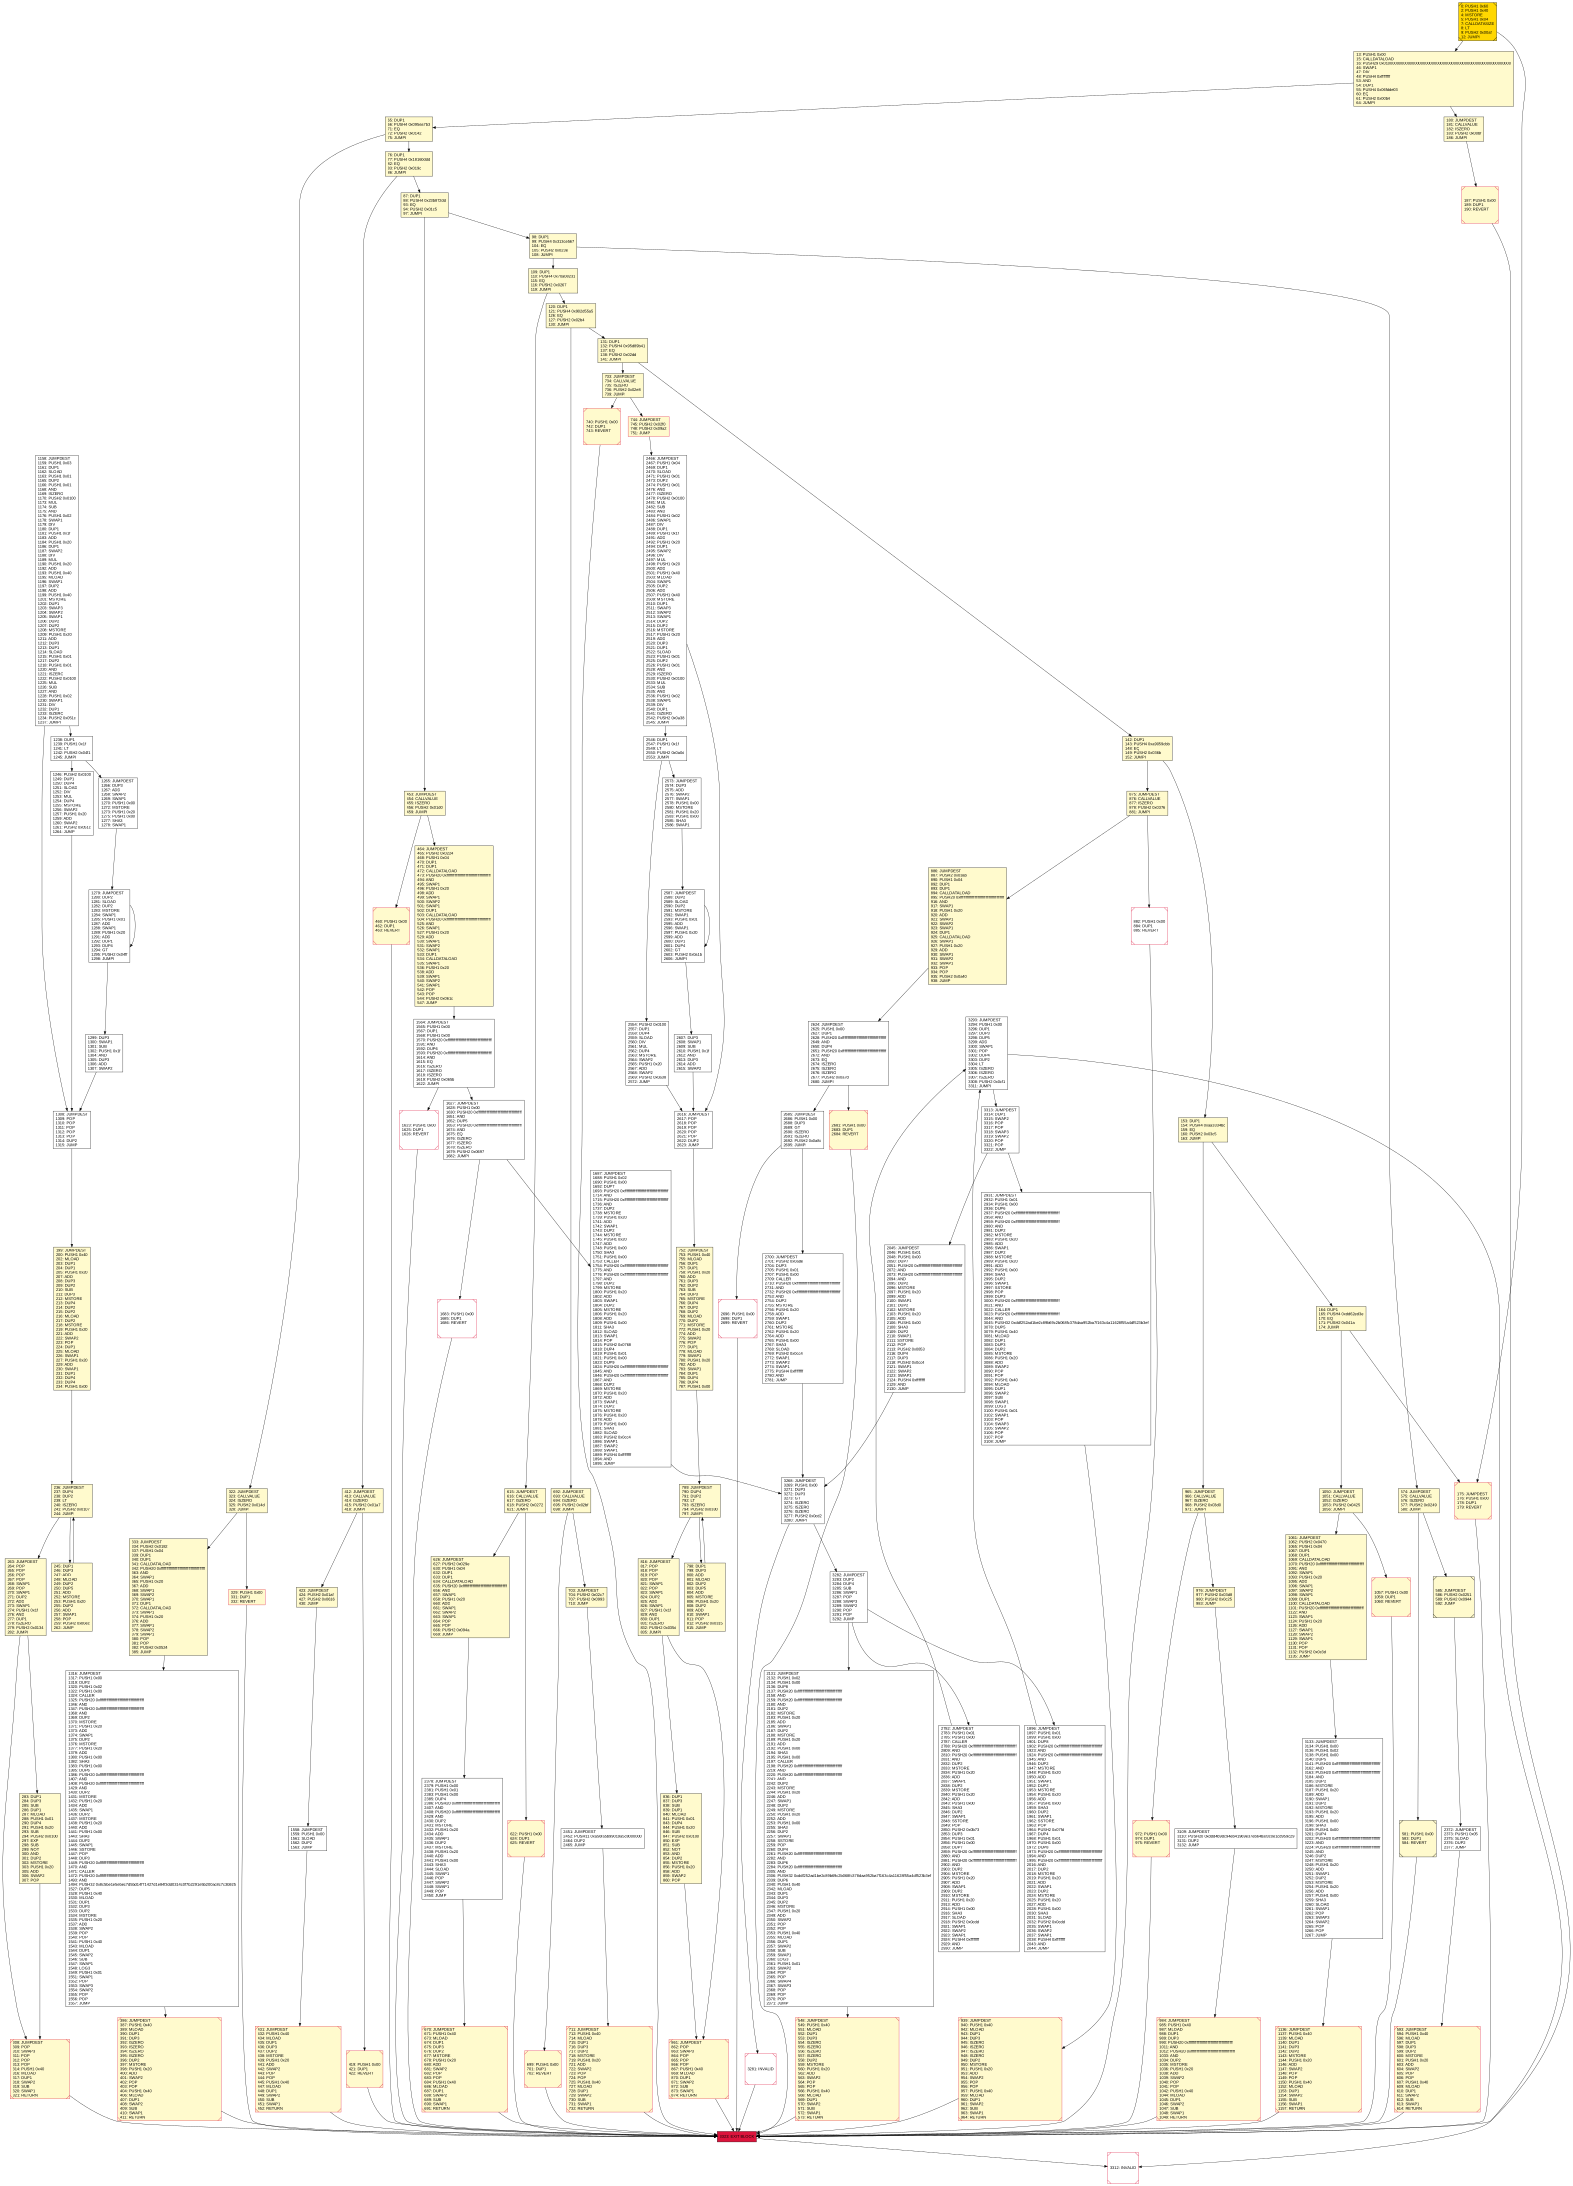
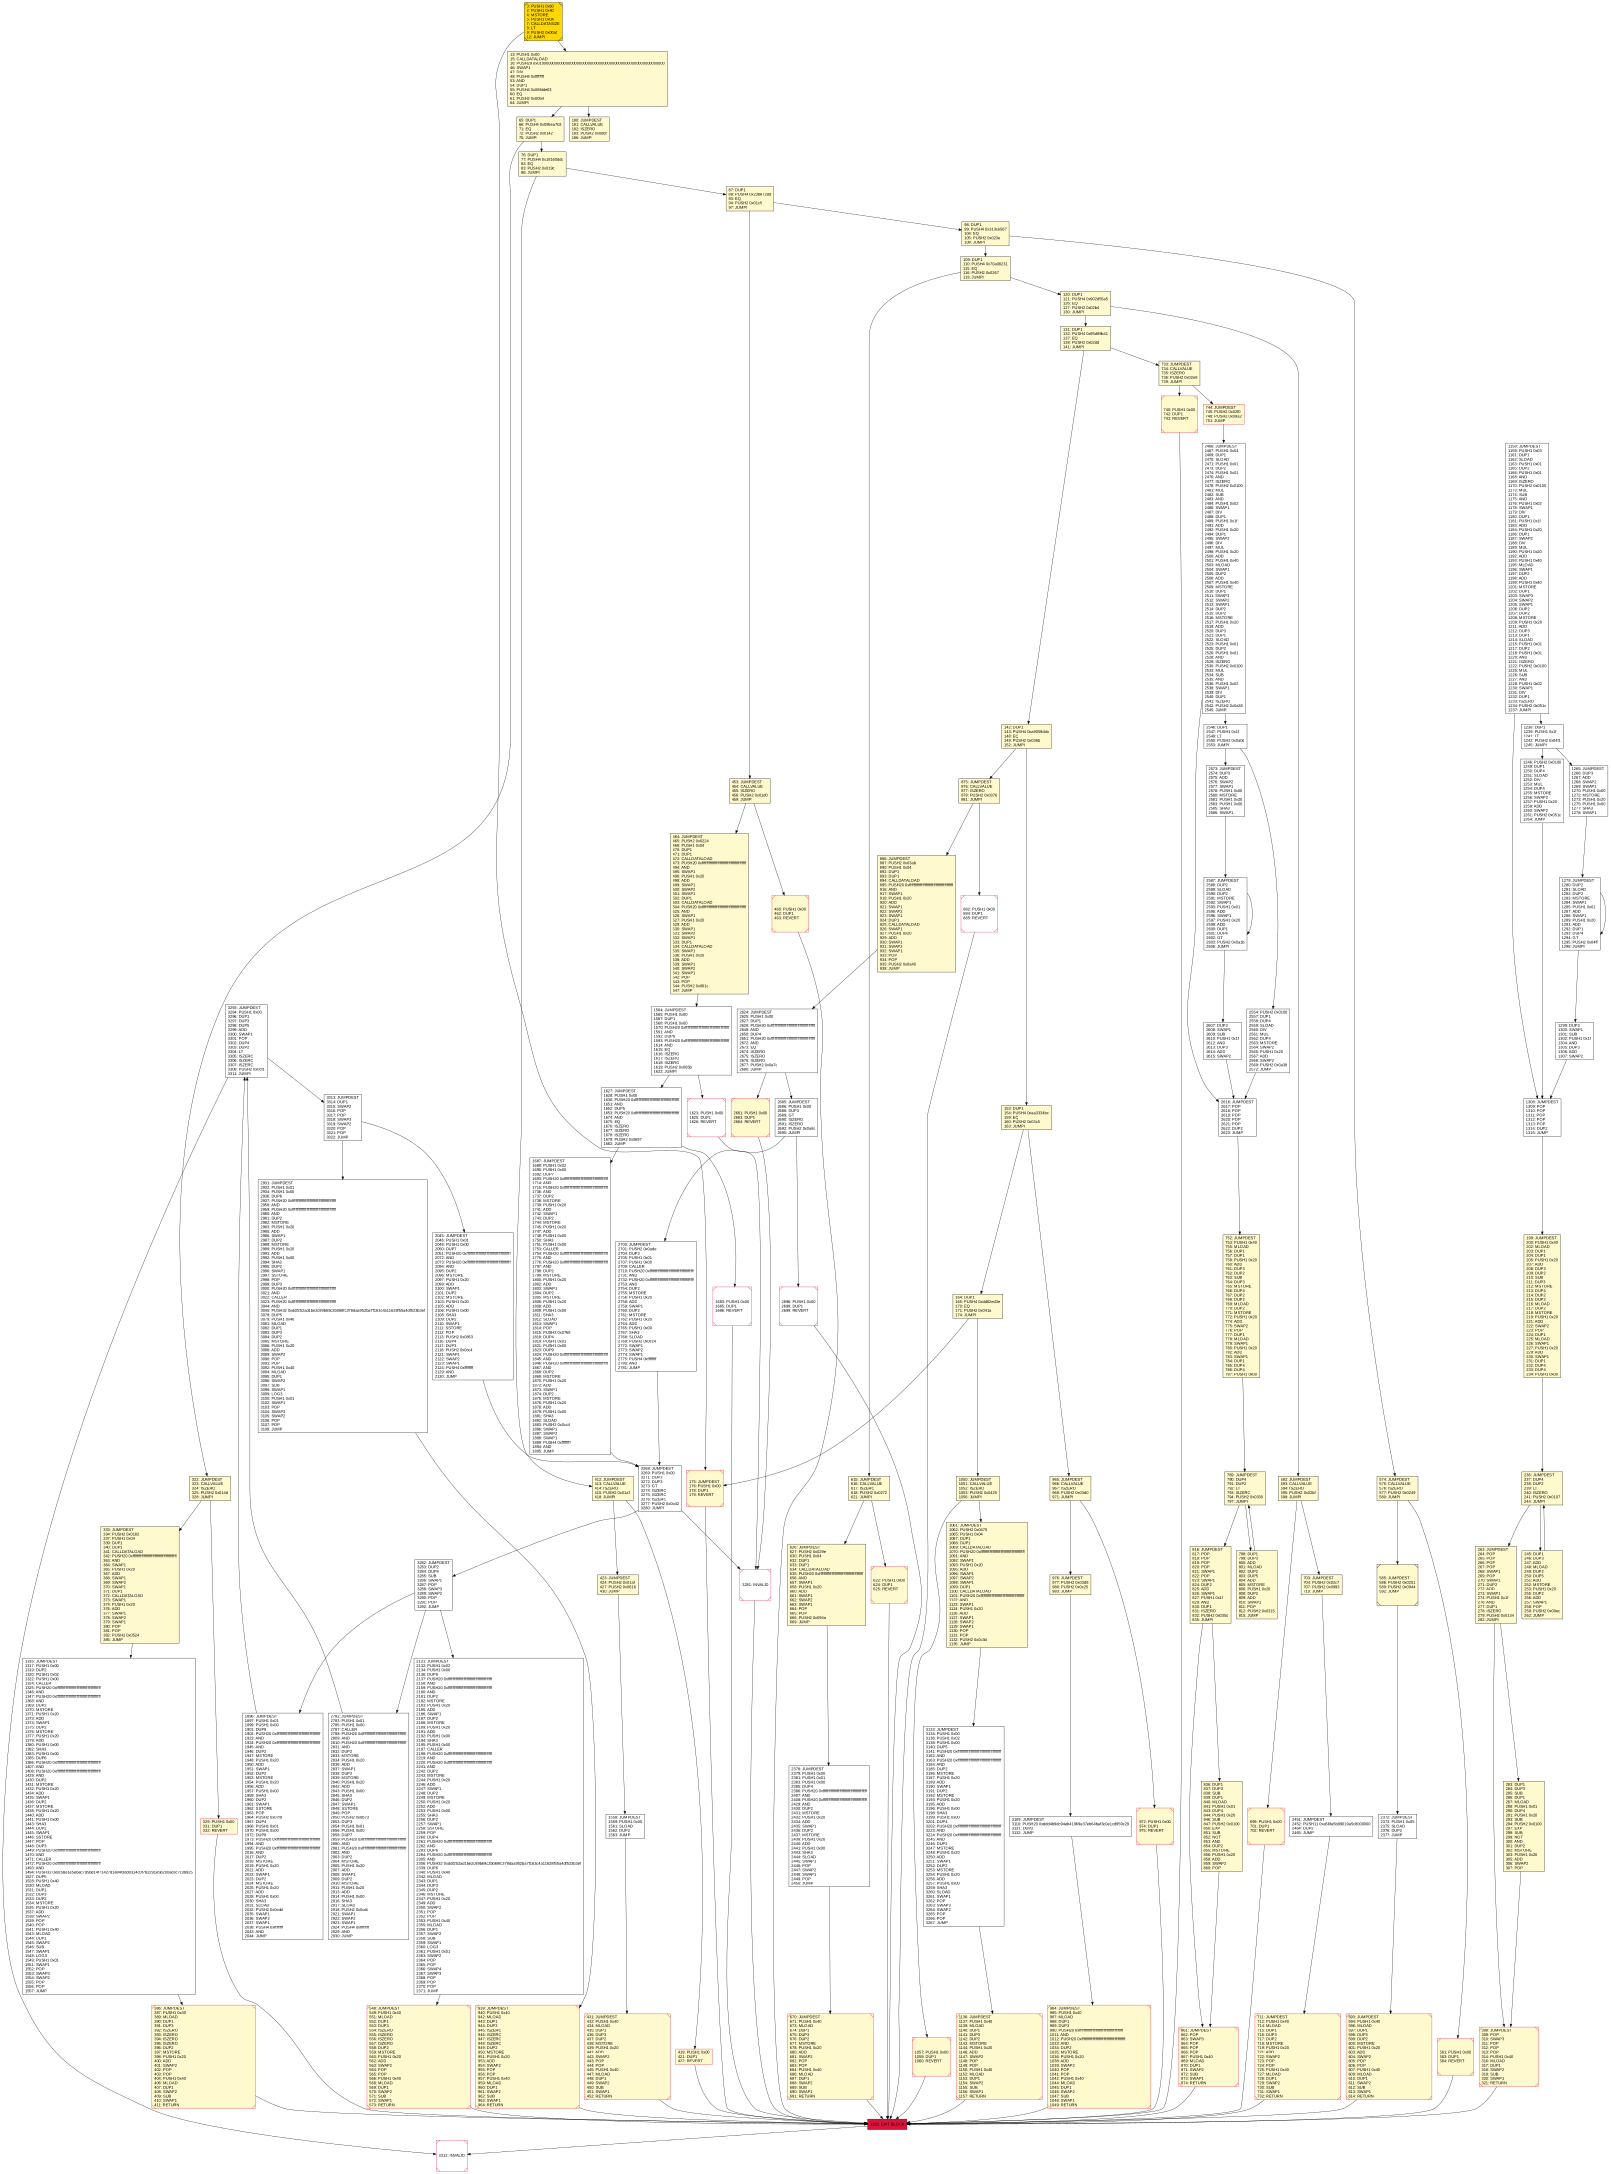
node "187: PUSH1 0x00 189: DUP1 190: REVERT": removed
edge "2681: PUSH1 0x00 2683: DUP1 2684: REVERT" -> "3323: EXIT BLOCK": now "2681: PUSH1 0x00 2683: DUP1 2684: REVERT" -> "3281: INVALID"
edge "1623: PUSH1 0x00 1625: DUP1 1626: REVERT" -> "3323: EXIT BLOCK": now "1623: PUSH1 0x00 1625: DUP1 1626: REVERT" -> "3281: INVALID"
node "581: PUSH1 0x00 583: DUP1 584: REVERT": color black -> crimson
node "419: PUSH1 0x00 421: DUP1 422: REVERT": shape Msquare -> box
